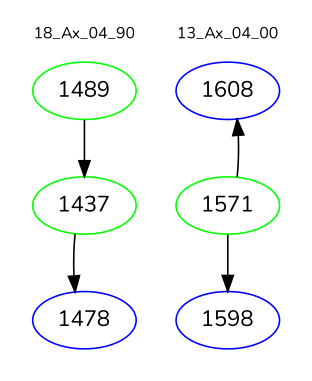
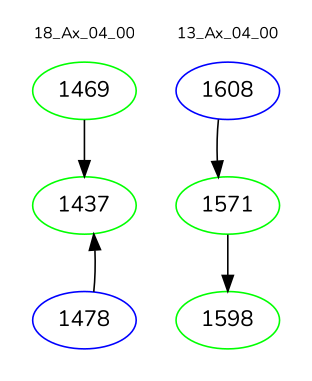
cluster "18_Ax_04_90": label "18_Ax_04_90" -> "18_Ax_04_00"
node "1489": label "1489" -> "1469"
edge "1571" -> "1608": reversed
edge "1437" -> "1478": reversed
node "1598": color blue -> green
